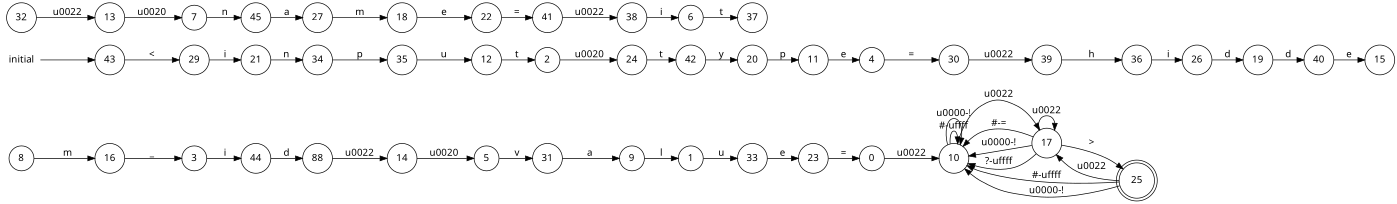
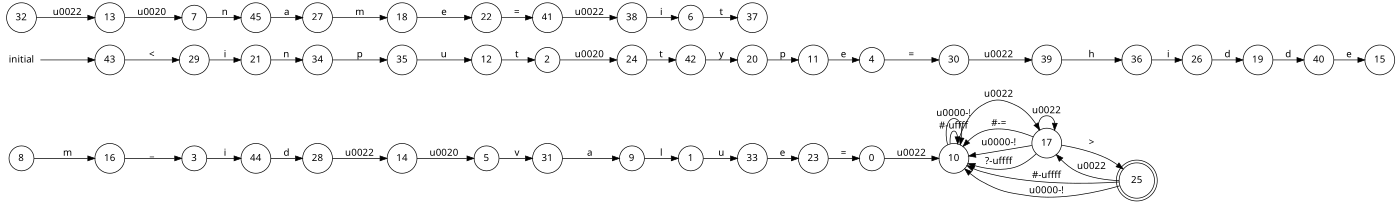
node "88": label "88" -> "28"
